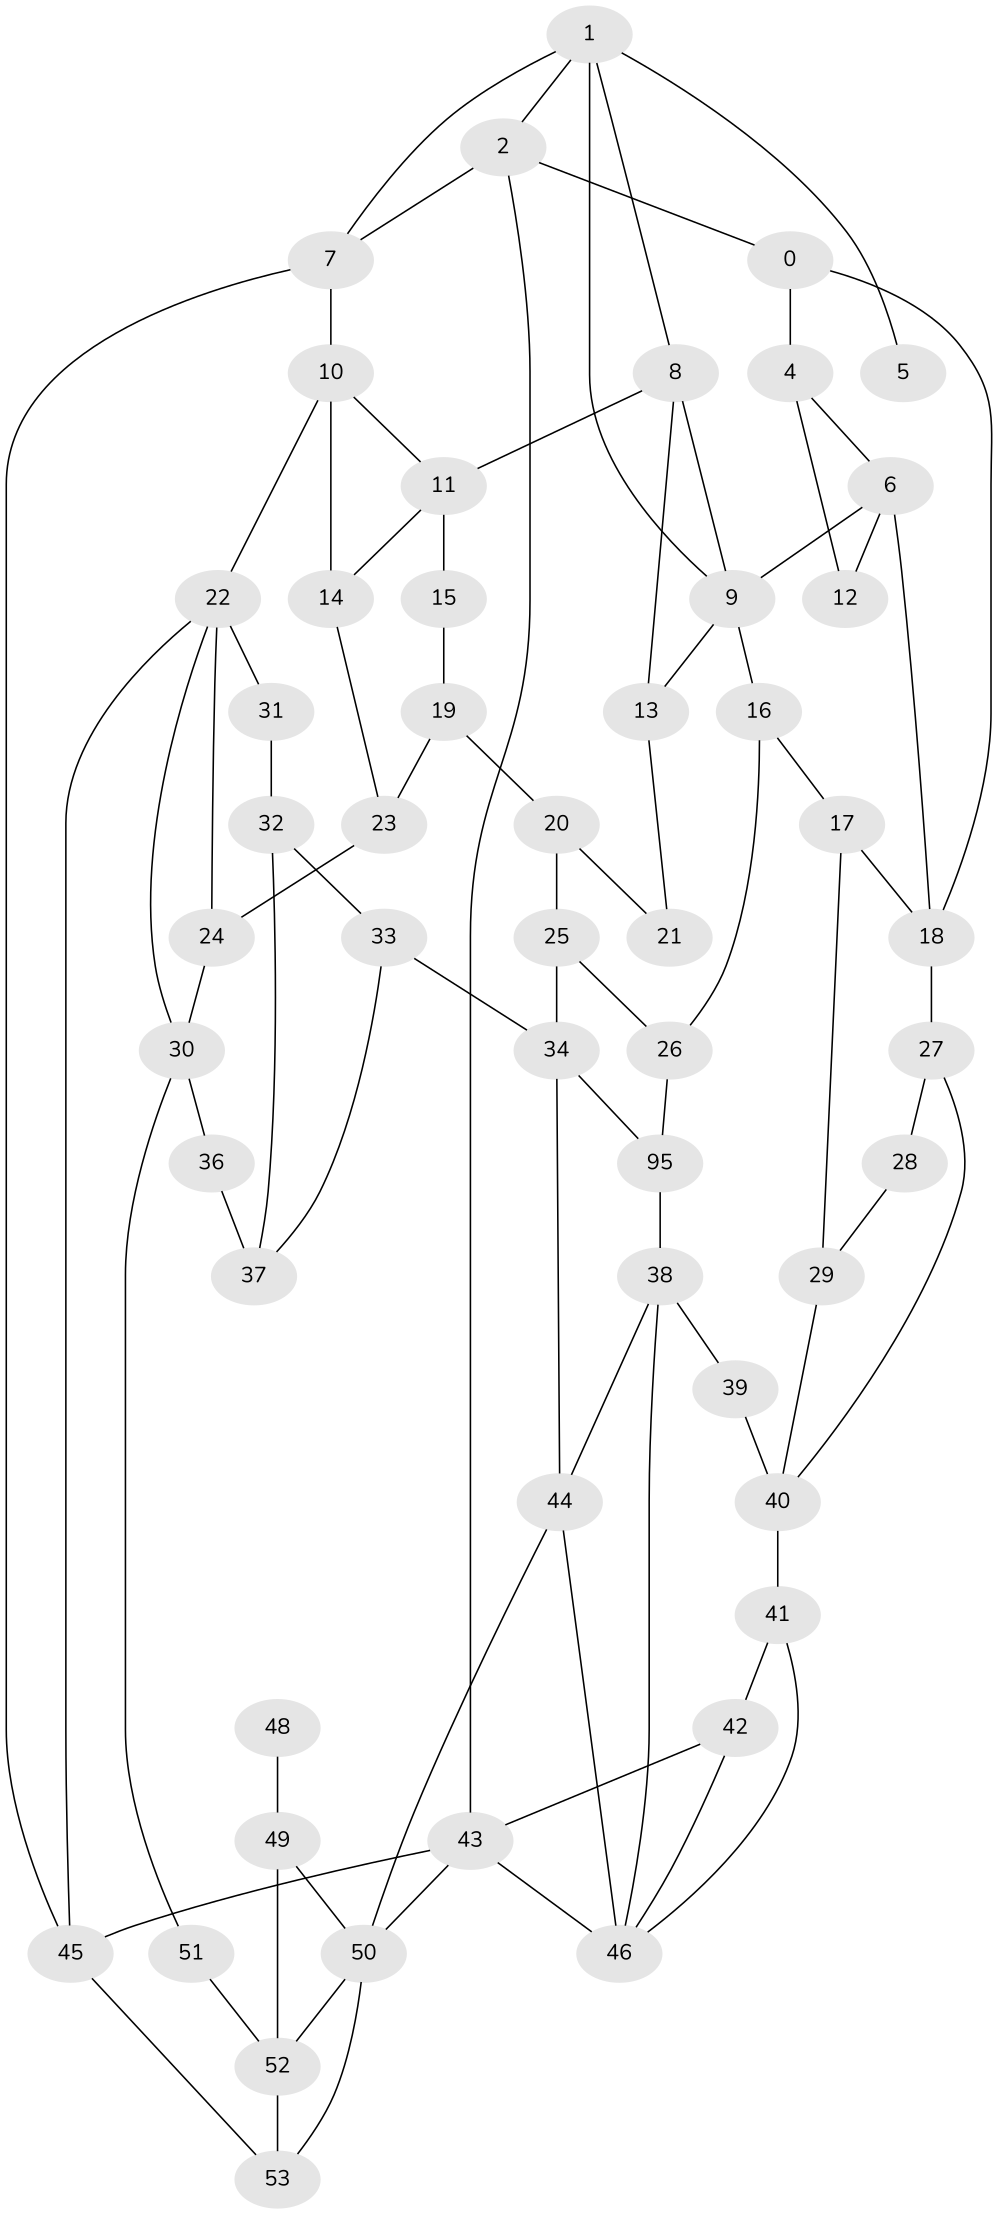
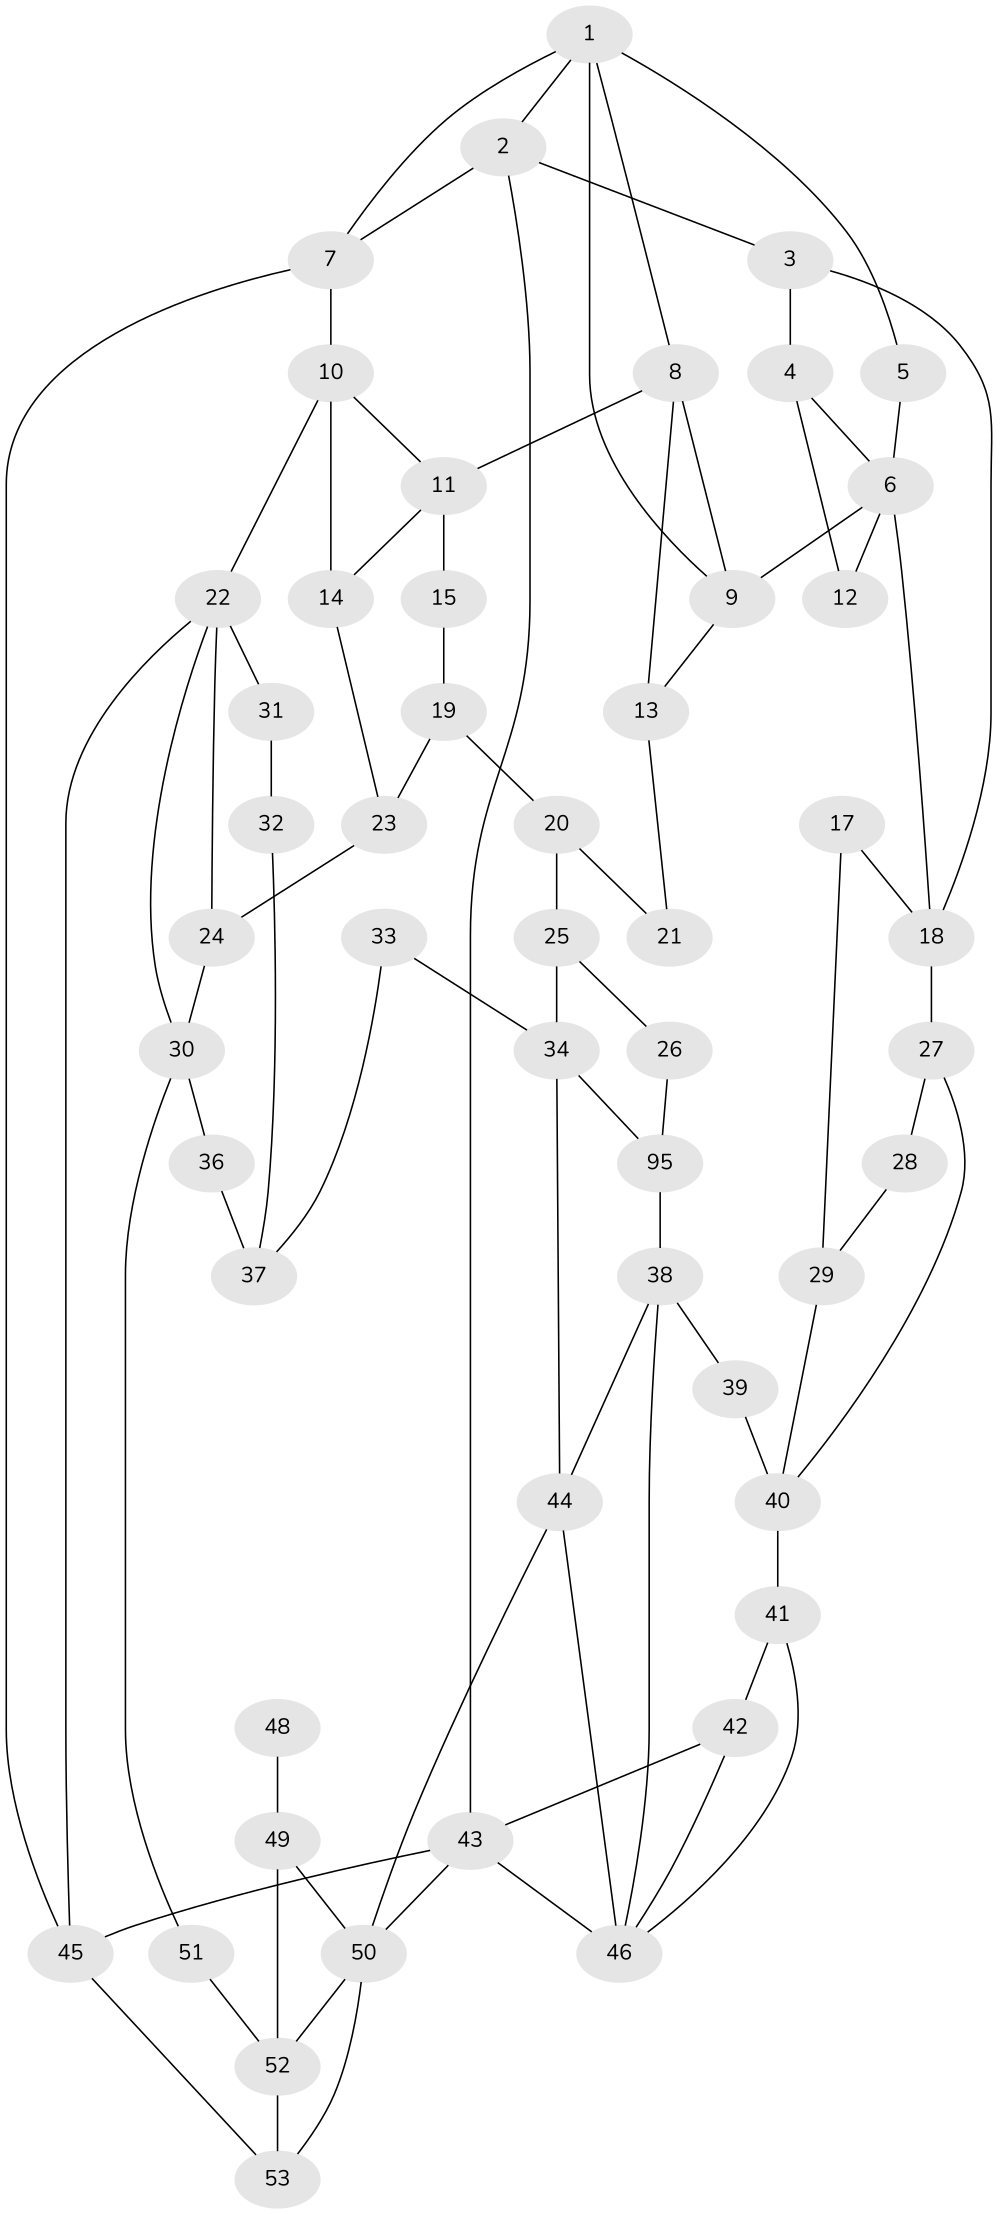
node "0": label "0" -> "3"
edge "5" -- "6": added
node "16": removed
edge "32" -- "33": removed
